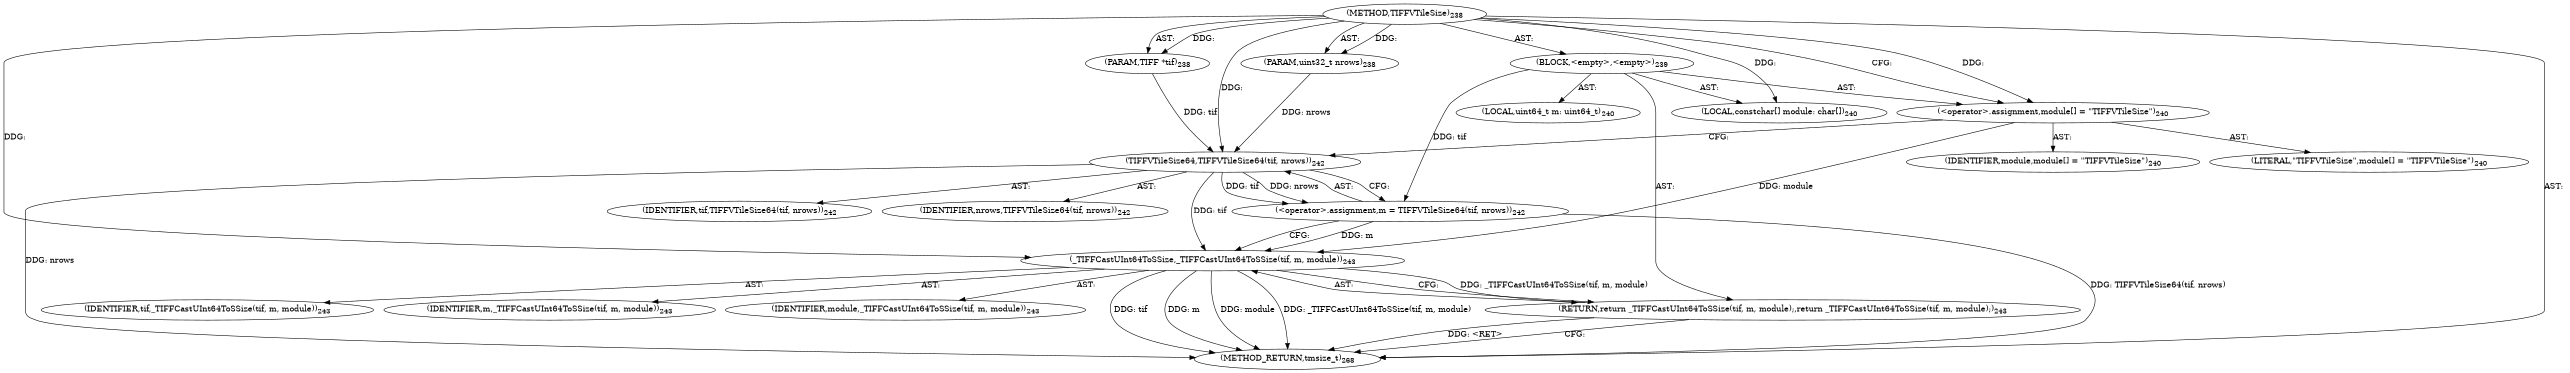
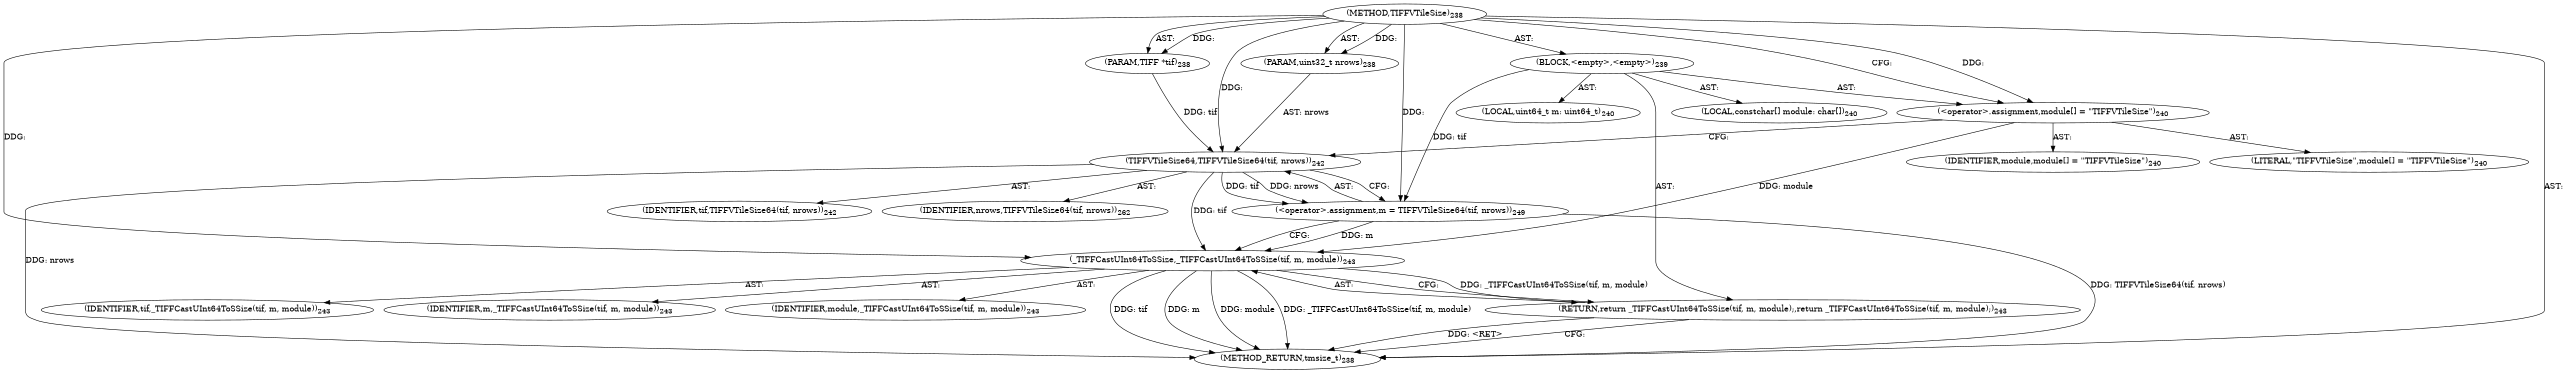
edge "(METHOD,TIFFVTileSize)" -> "(LOCAL,constchar[] module: char[])": now "(METHOD,TIFFVTileSize)" -> "(<operator>.assignment,m = TIFFVTileSize64(tif, nrows))"
edge "(PARAM,uint32_t nrows)" -> "(TIFFVTileSize64,TIFFVTileSize64(tif, nrows))": label "DDG: nrows" -> "AST: nrows"
node "(IDENTIFIER,nrows,TIFFVTileSize64(tif, nrows))": text "242" -> "262"
node "(<operator>.assignment,m = TIFFVTileSize64(tif, nrows))": text "242" -> "249"
node "(METHOD_RETURN,tmsize_t)": text "268" -> "238"
